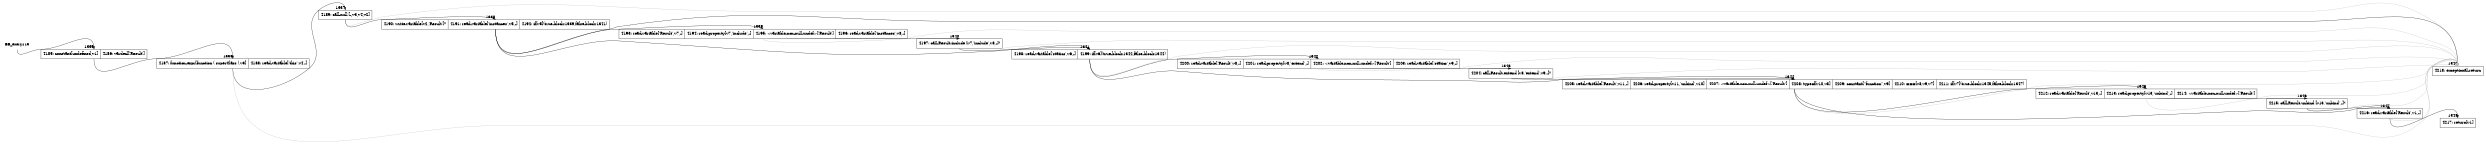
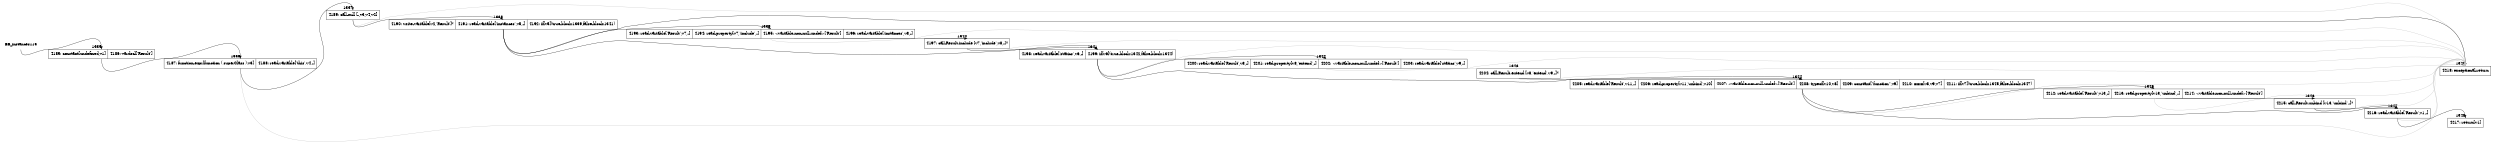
node "BB_entry113": label "BB_entry113" -> "BB_instances113"
edge "4200: read-variable['Result',v8,-]" -> "4204: call-Result.extend [v8,'extend',v9,-]*": color black -> gray
